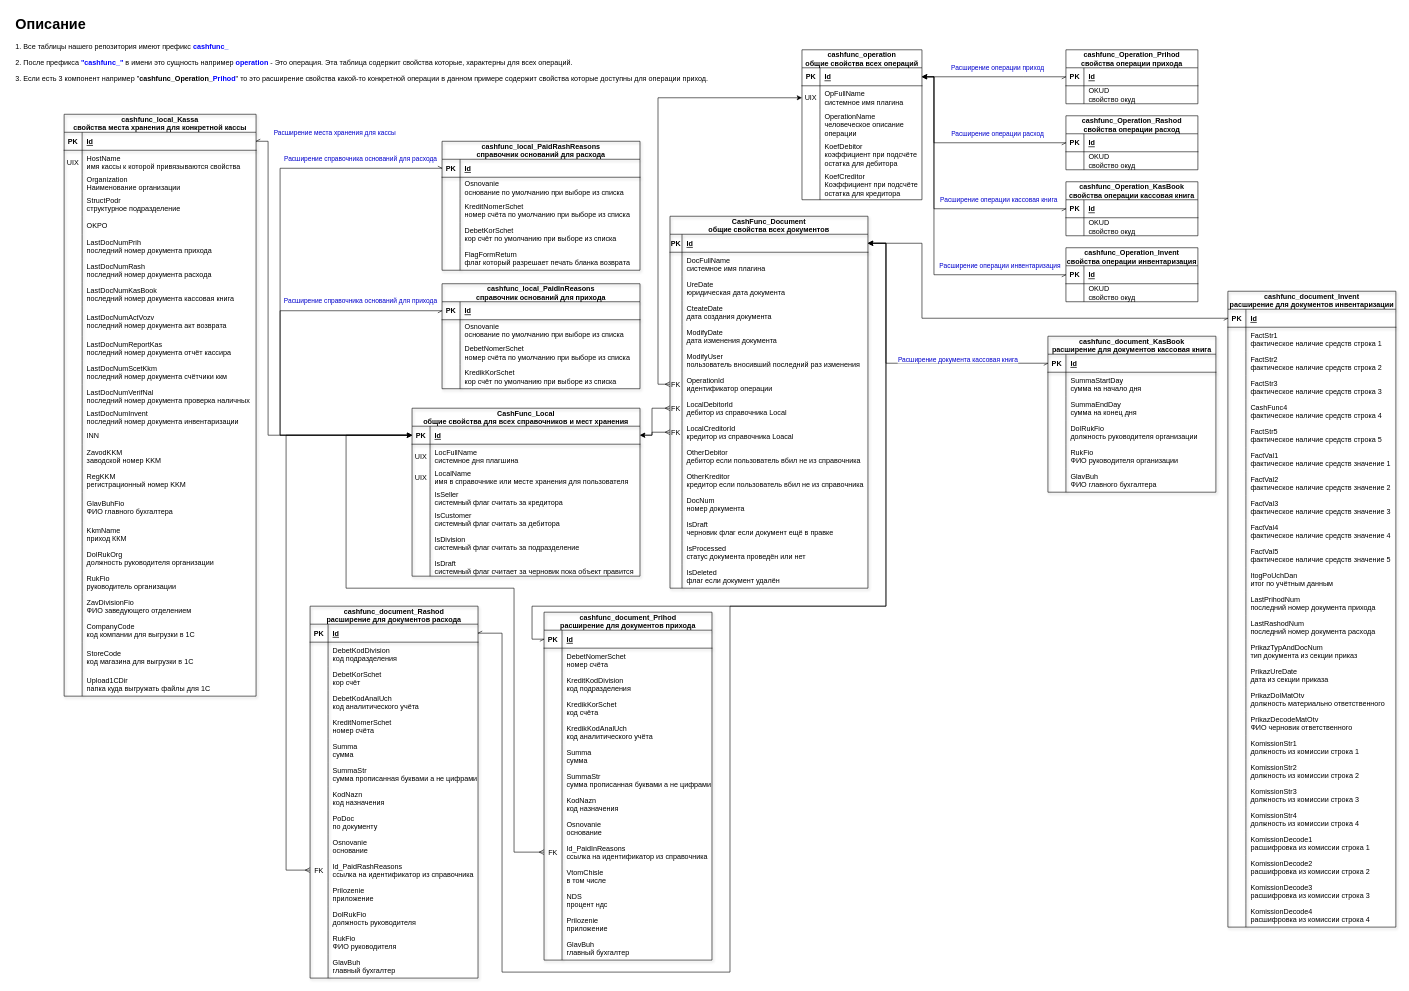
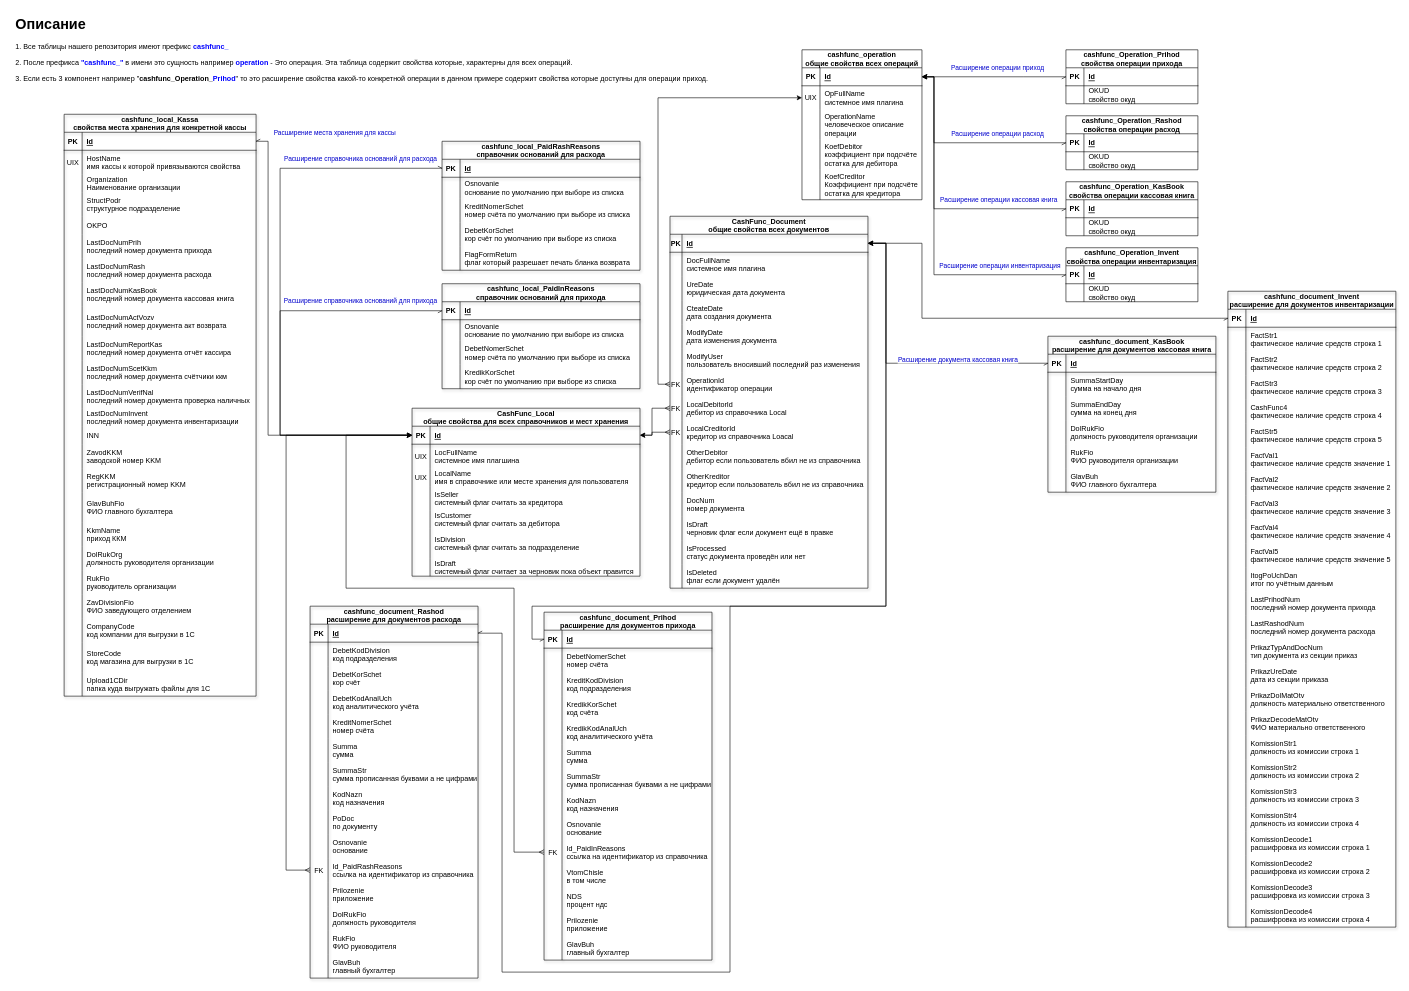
node "LocFullName системное дня плагшина": label "LocFullName системное дня плагшина" -> "LocFullName системное имя плагшина"
node "PrikazDecodeMatOtv ФИО черновик ответственного": label "PrikazDecodeMatOtv ФИО черновик ответственного" -> "PrikazDecodeMatOtv ФИО материально ответственного"
